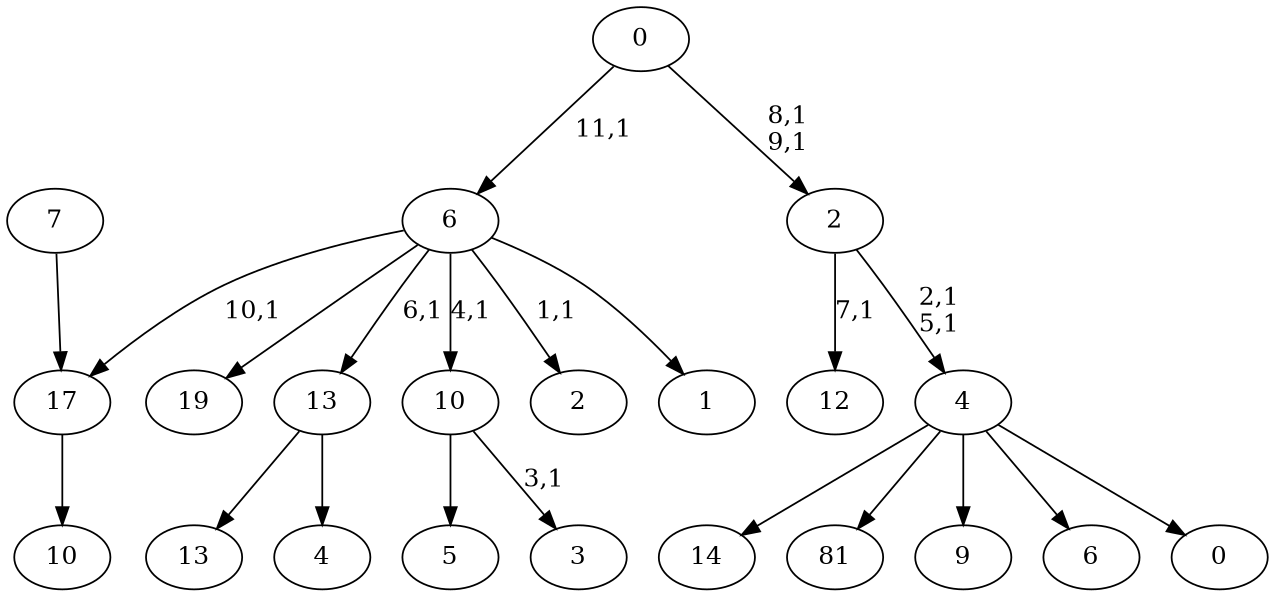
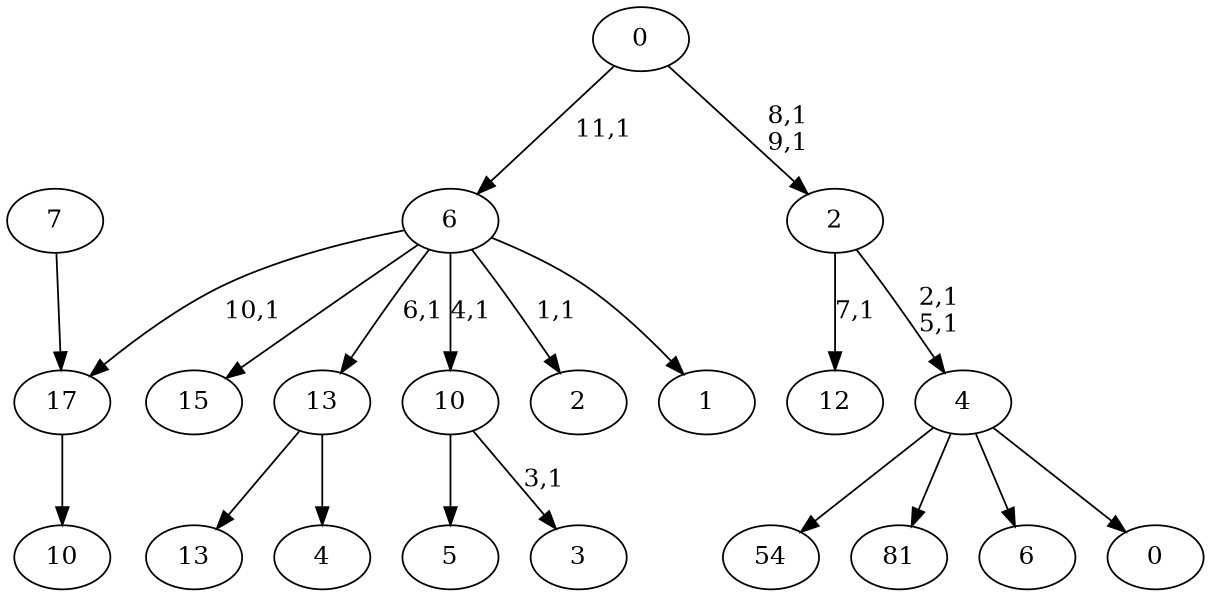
node "19": label "19" -> "15"
node "14": label "14" -> "54"
node "9": removed
